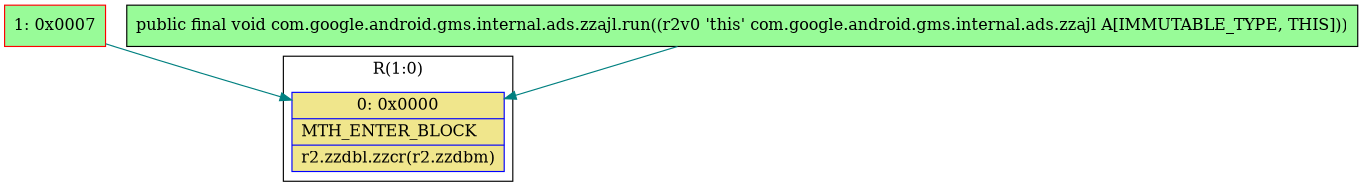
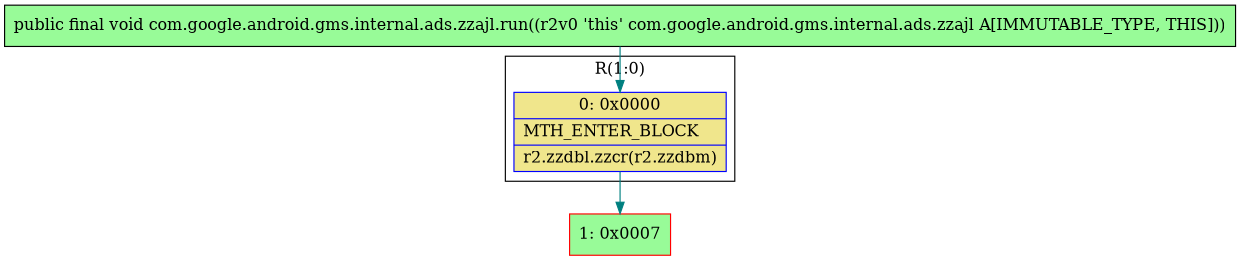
edge "1: 0x0007" -> "0: 0x0000": reversed
